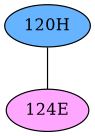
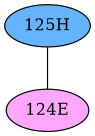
node "120H": label "120H" -> "125H"
